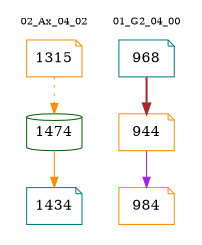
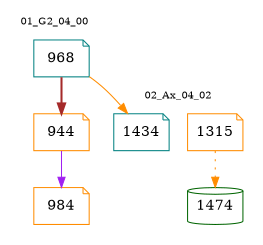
edge "1474" -> "1434": now "968" -> "1434"
